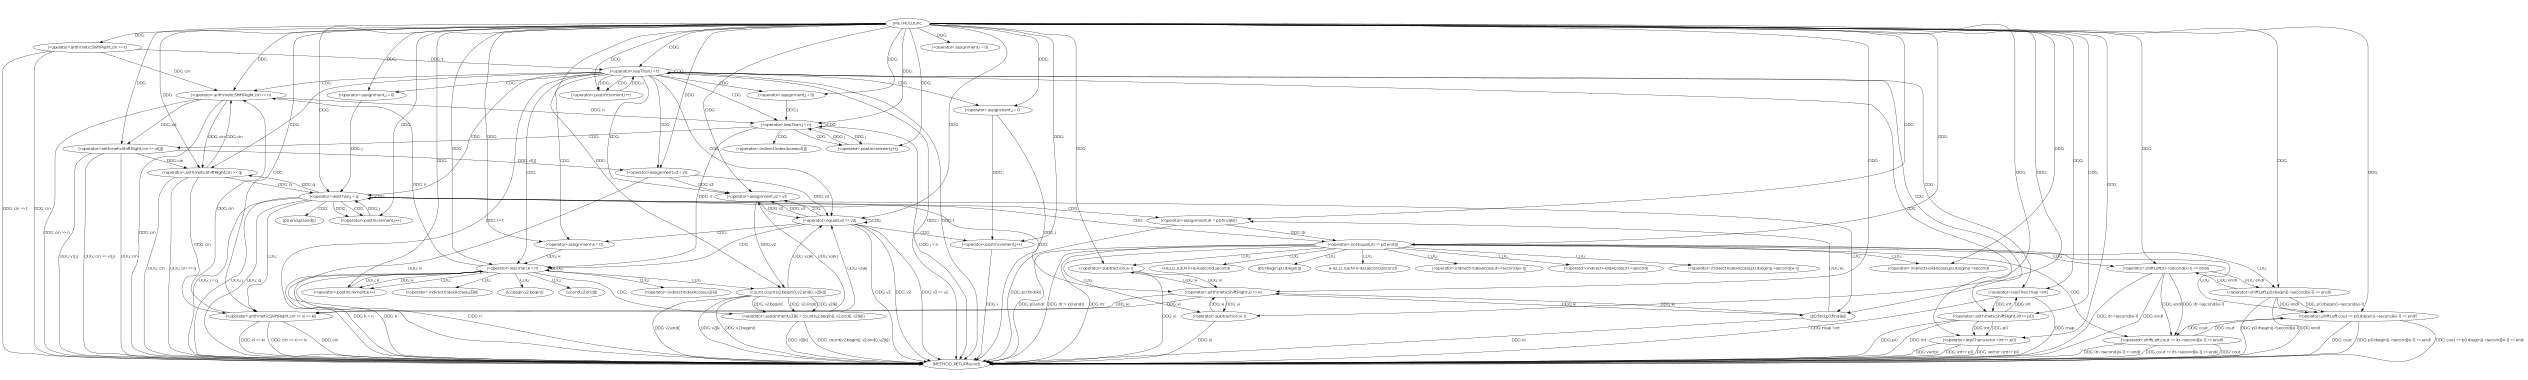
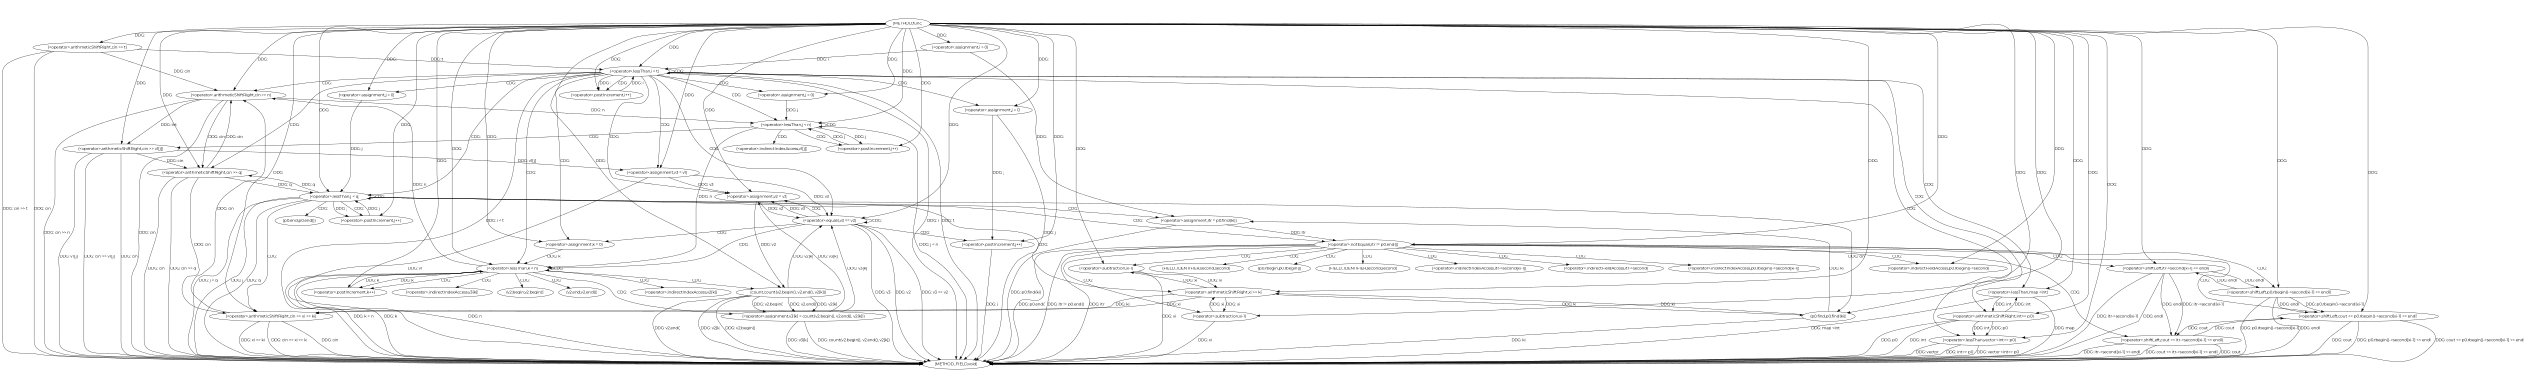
edge "(METHOD,func)" -> "(<operator>.assignment,itr = p0.find(ki))": now "(<operator>.assignment,i = 0)" -> "(<operator>.assignment,itr = p0.find(ki))"
edge "(<operator>.assignment,i = 0)" -> "(<operator>.lessThan,i < t)": added, label "DDG: i"
edge "(<operator>.lessThan,j < q)" -> "(p0.find,p0.find(ki))": label "CDG: " -> "DDG: cin"
node "(METHOD_RETURN,void)": label "(METHOD_RETURN,void)" -> "(METHOD_FIELD,void)"
